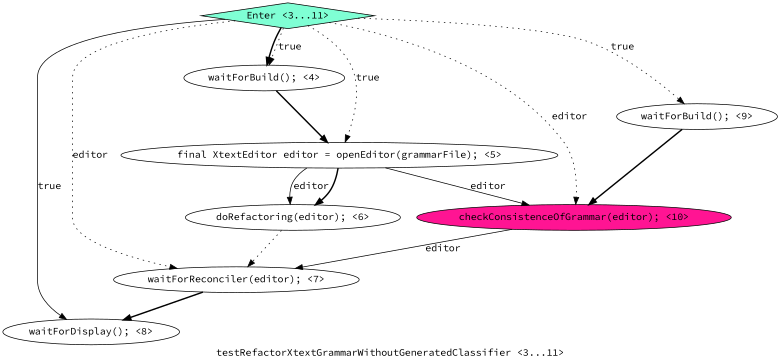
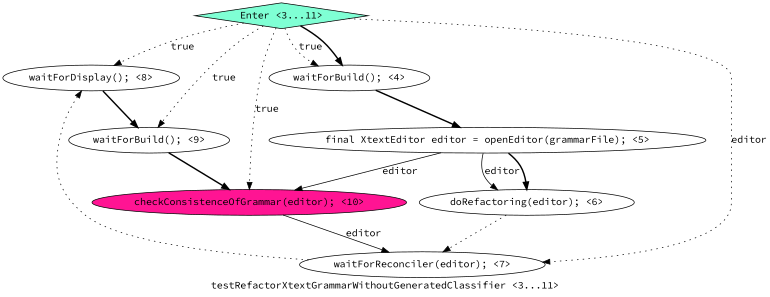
edge "Enter <3...11>" -> "final XtextEditor editor = openEditor(grammarFile); <5>": removed, label "true"
edge "Enter <3...11>" -> "waitForDisplay(); <8>": style solid -> dotted
edge "waitForDisplay(); <8>" -> "waitForBuild(); <9>": added
edge "Enter <3...11>" -> "checkConsistenceOfGrammar(editor); <10>": label "editor" -> "true"
edge "waitForReconciler(editor); <7>" -> "waitForDisplay(); <8>": style bold -> dotted
